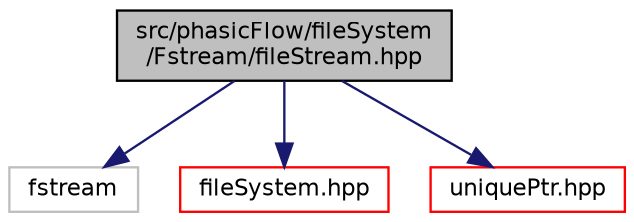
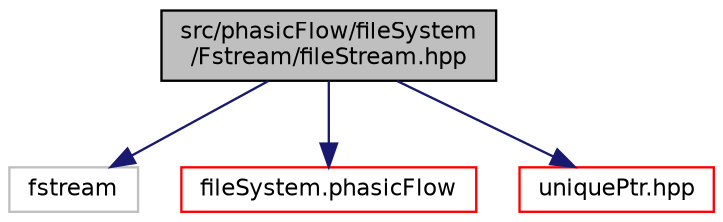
node "fileSystem.hpp": label "fileSystem.hpp" -> "fileSystem.phasicFlow"
